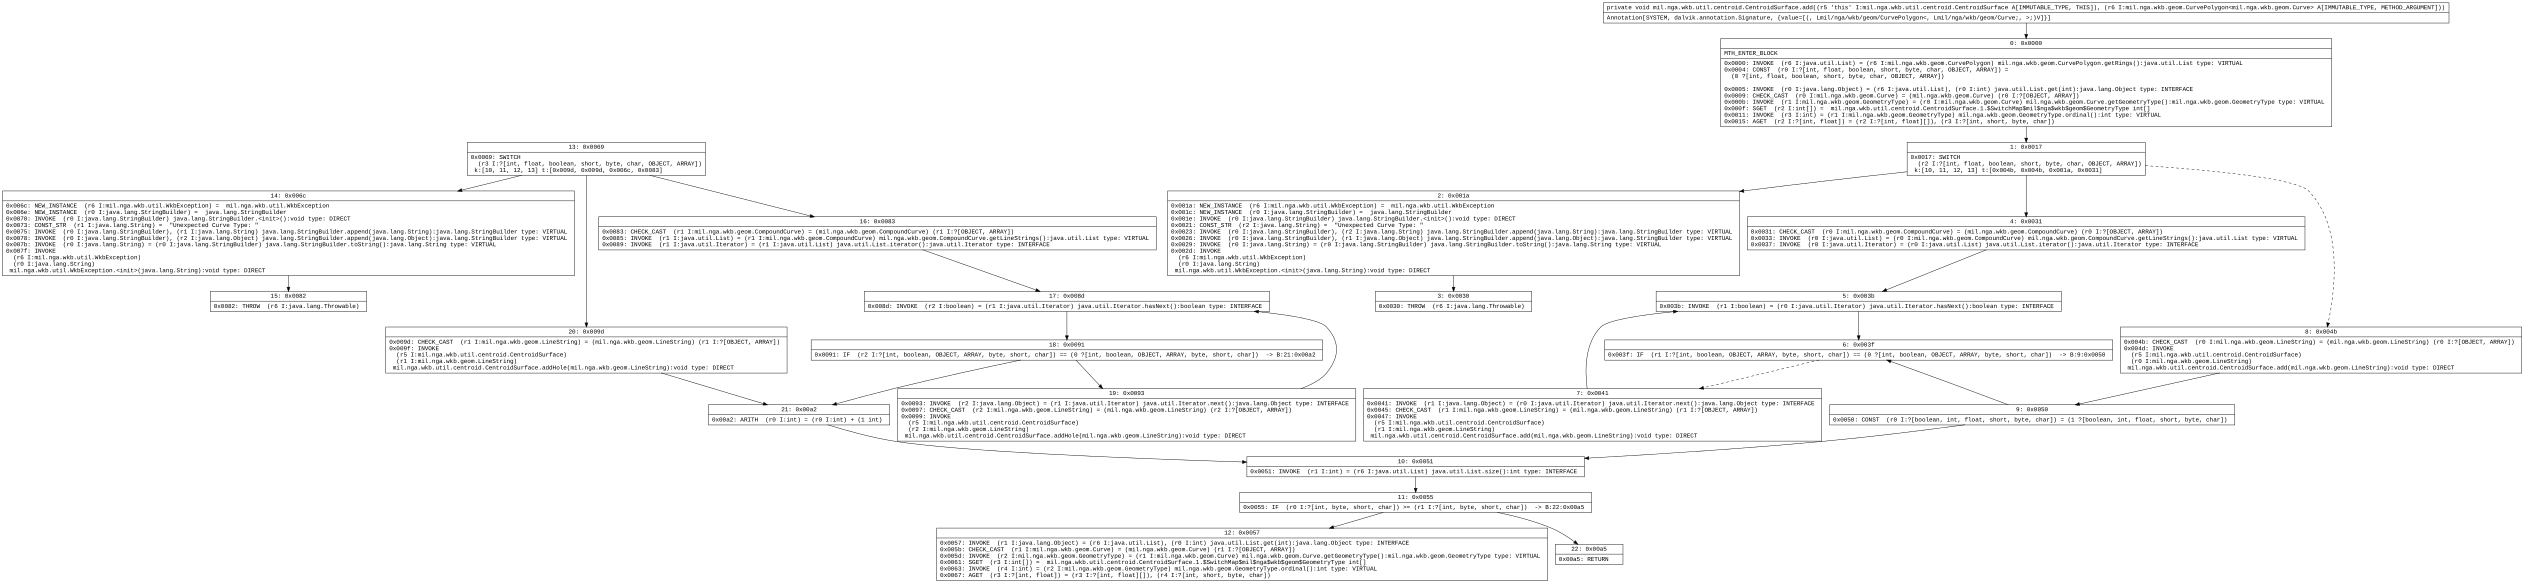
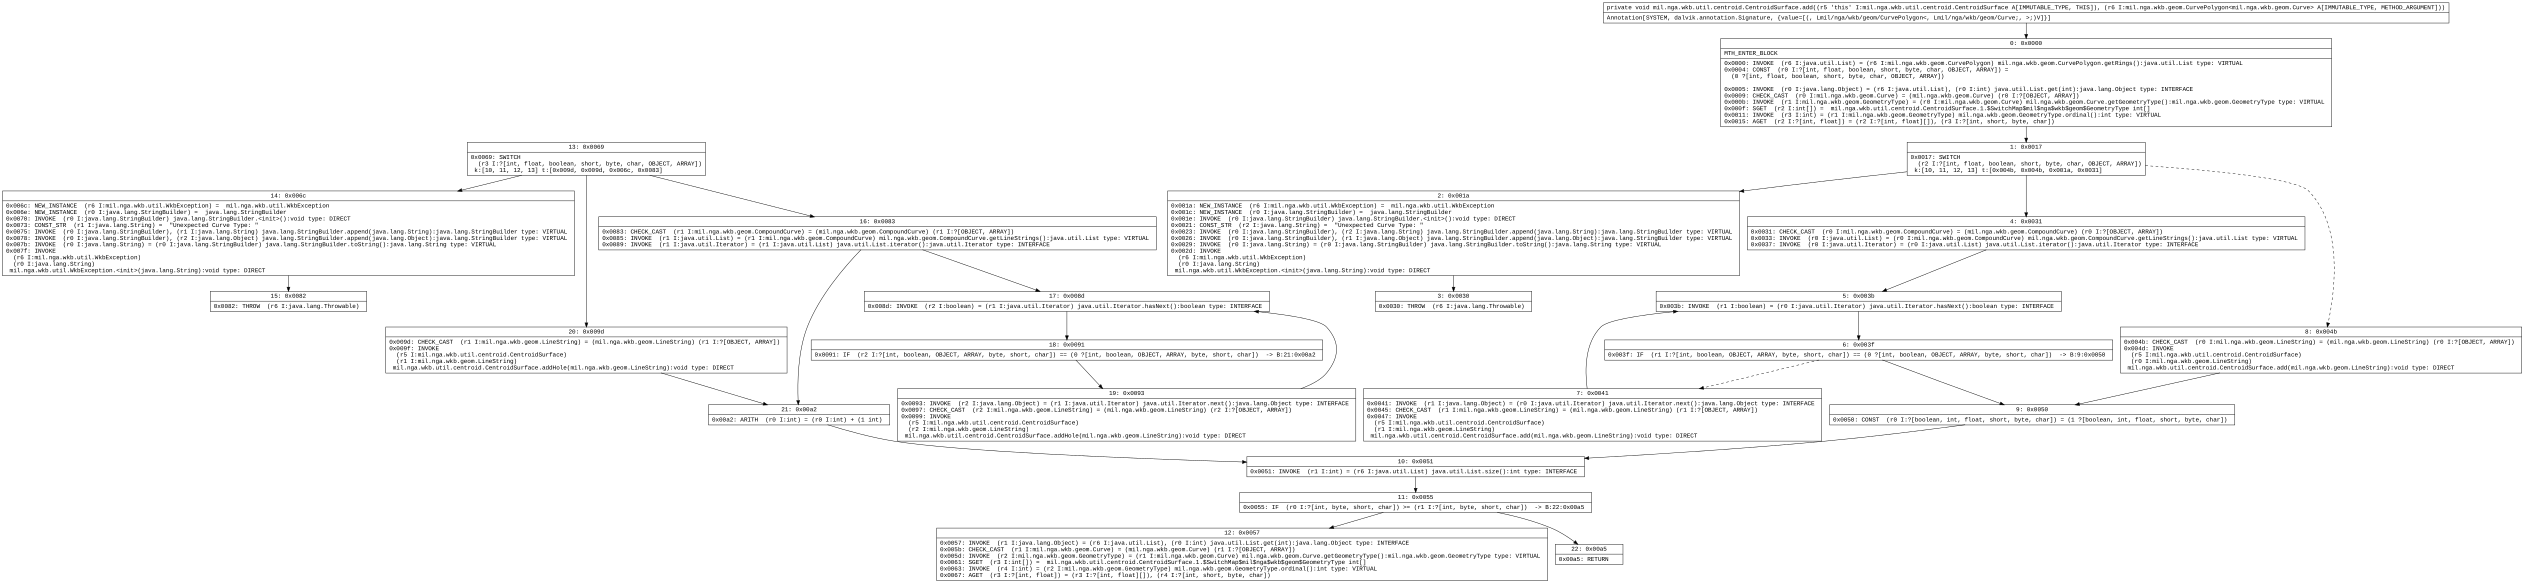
edge "18: 0x0091" -> "21: 0x00a2": now "16: 0x0083" -> "21: 0x00a2"
edge "9: 0x0050" -> "6: 0x003f": reversed
